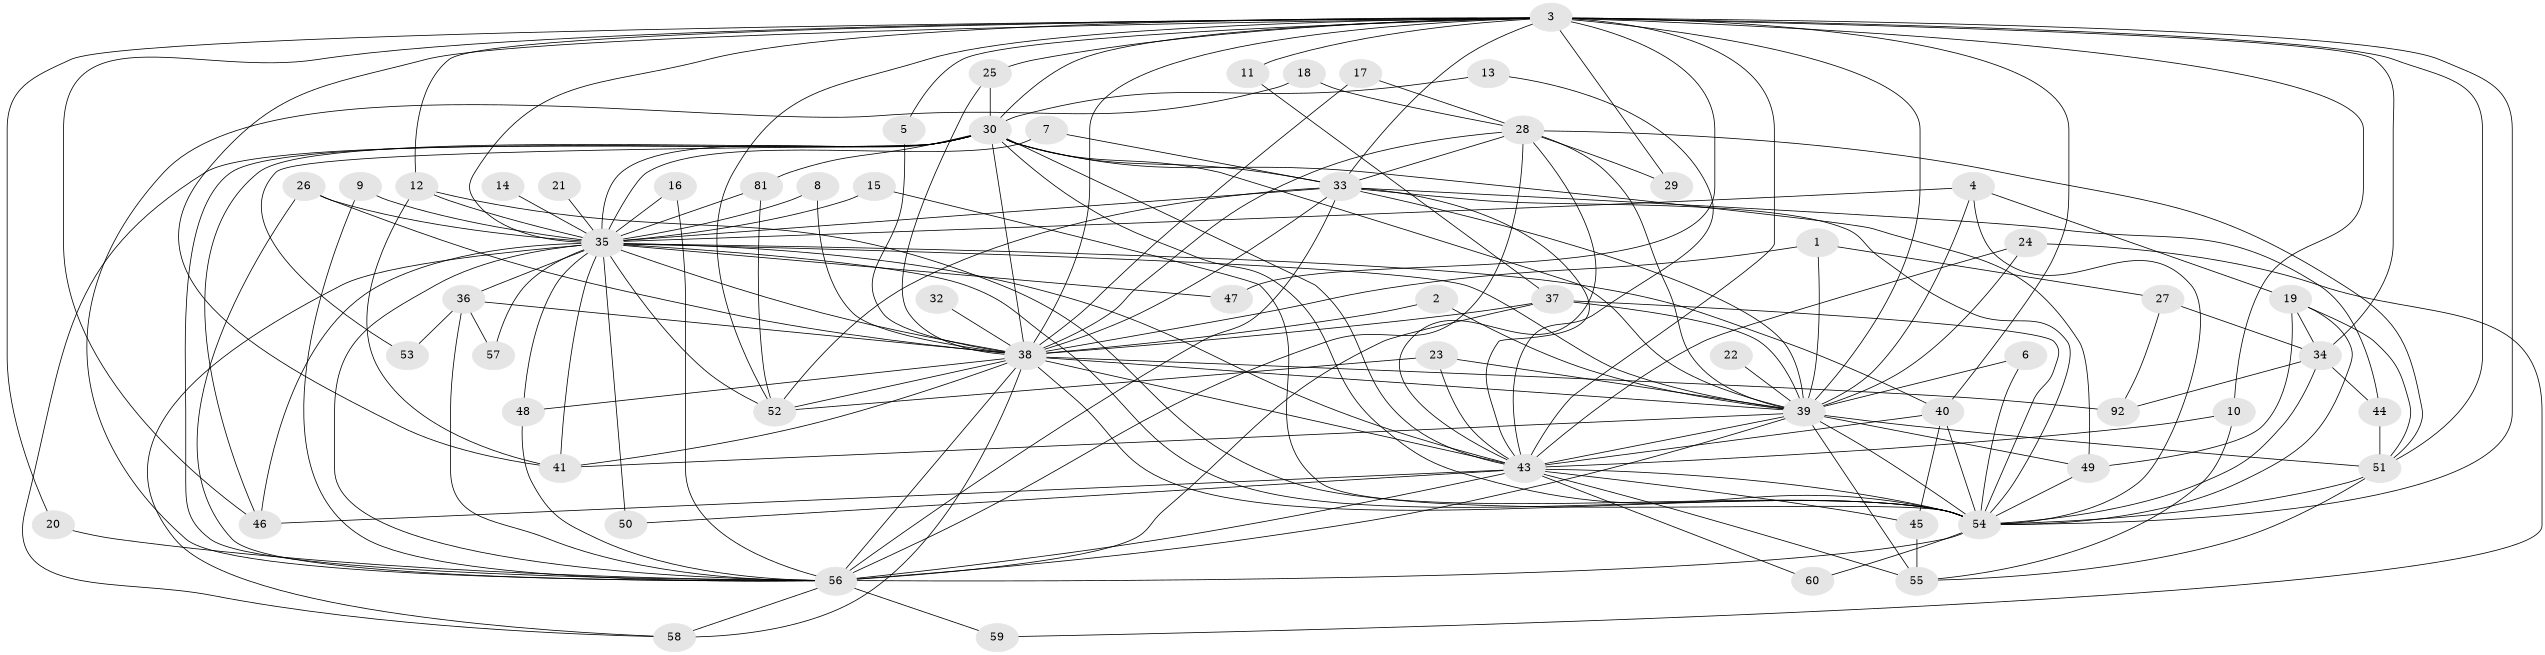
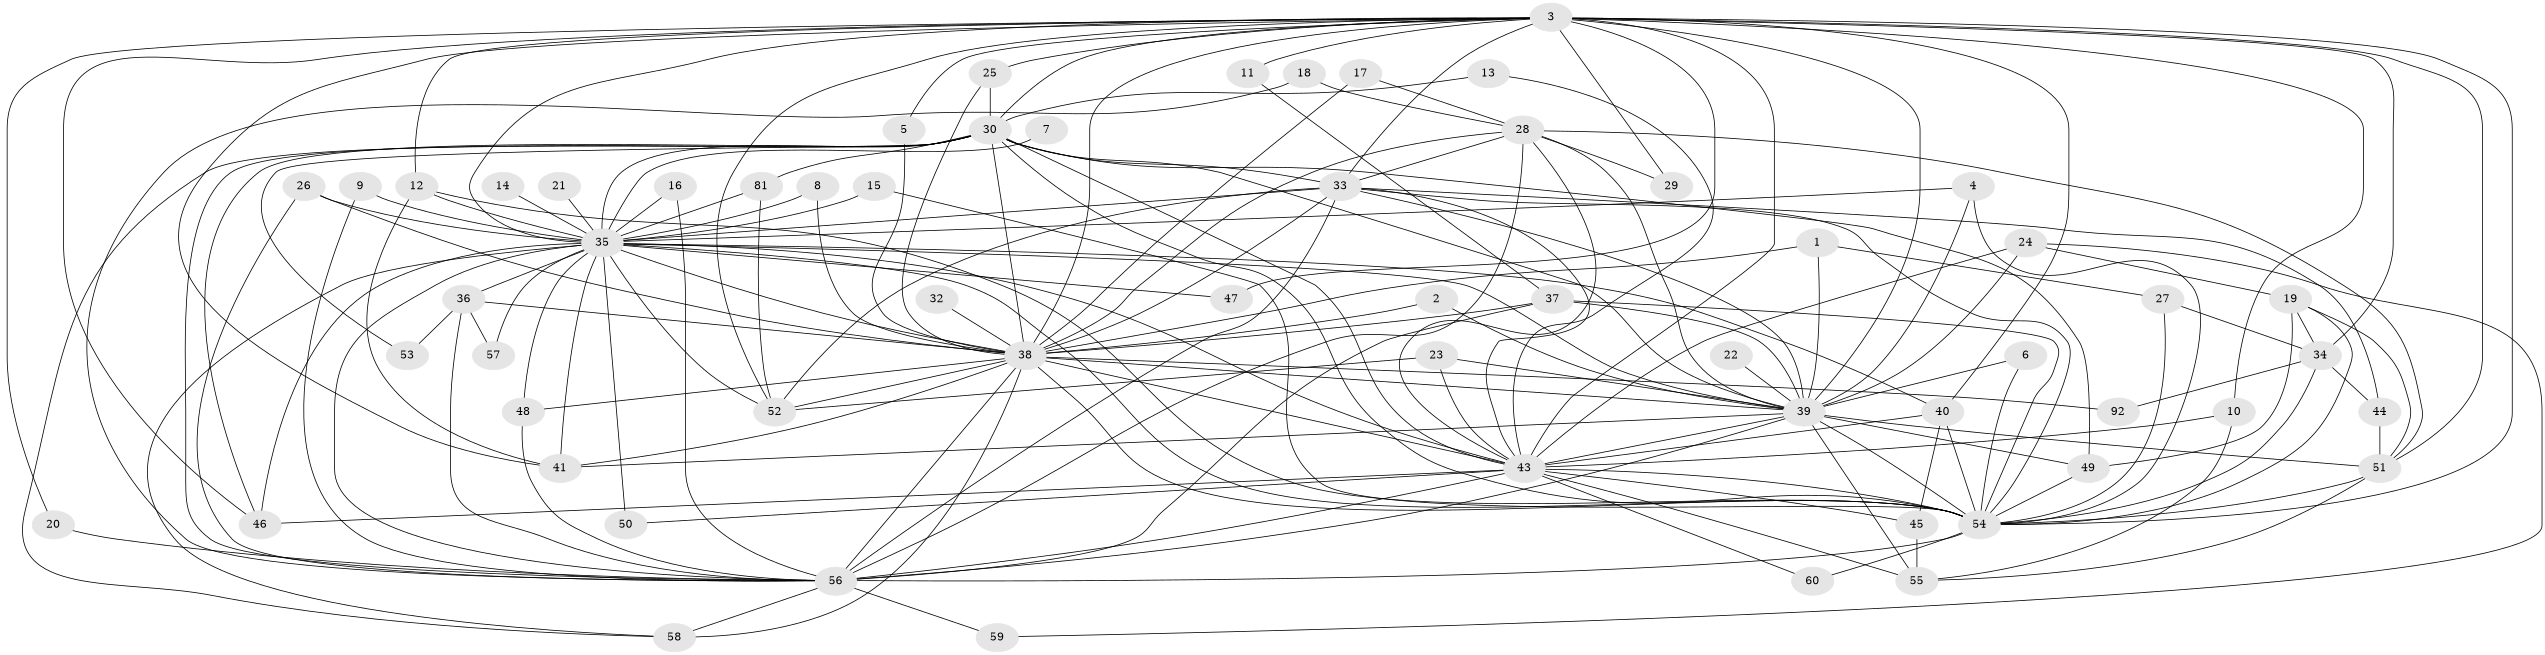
edge "7" -- "33": removed
edge "4" -- "19": now "24" -- "19"
edge "27" -- "92": now "27" -- "54"
